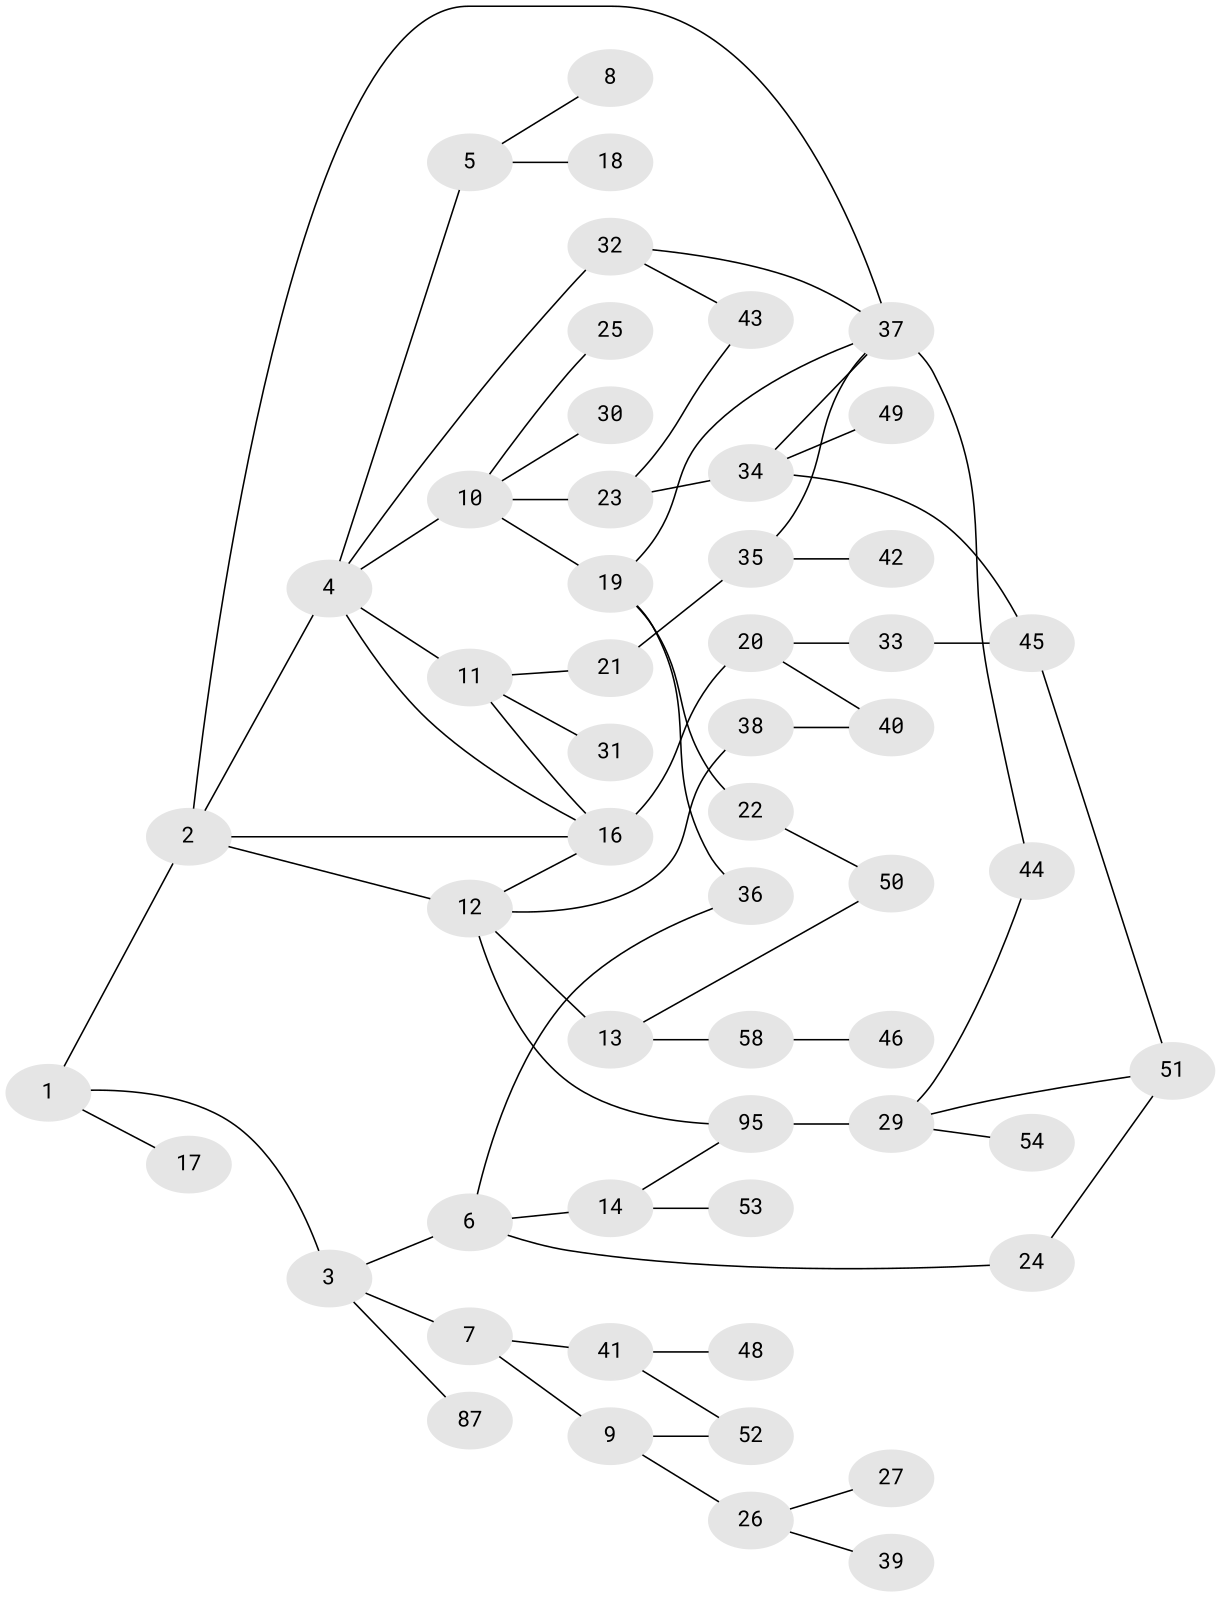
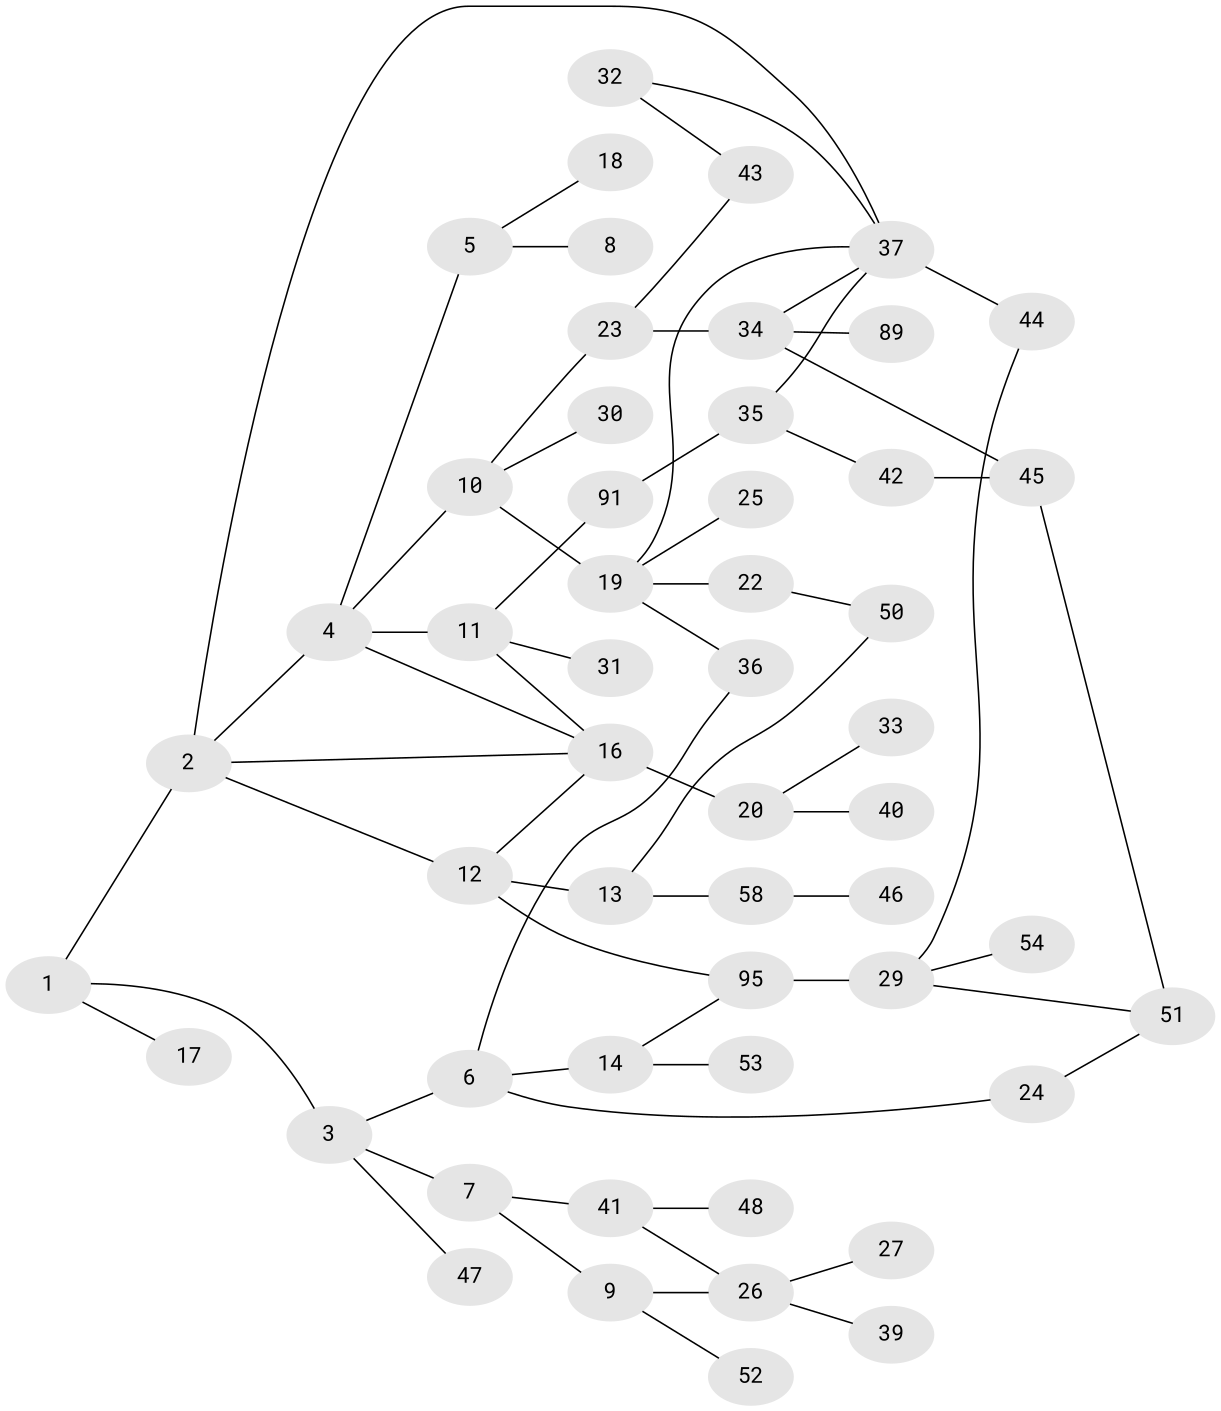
edge "32" -- "4": removed
edge "25" -- "10": now "25" -- "19"
node "49": label "49" -> "89"
edge "33" -- "45": now "42" -- "45"
node "21": label "21" -> "91"
node "38": removed
edge "41" -- "52": now "41" -- "26"
node "87": label "87" -> "47"
